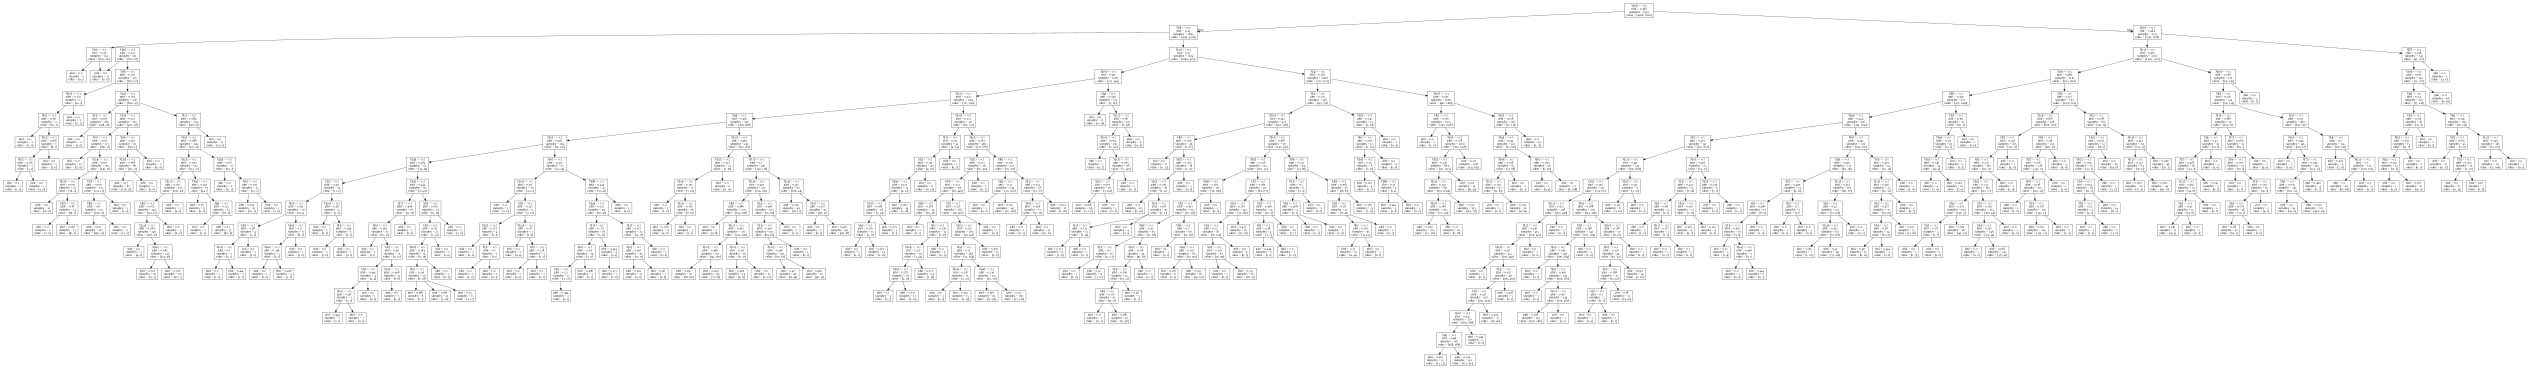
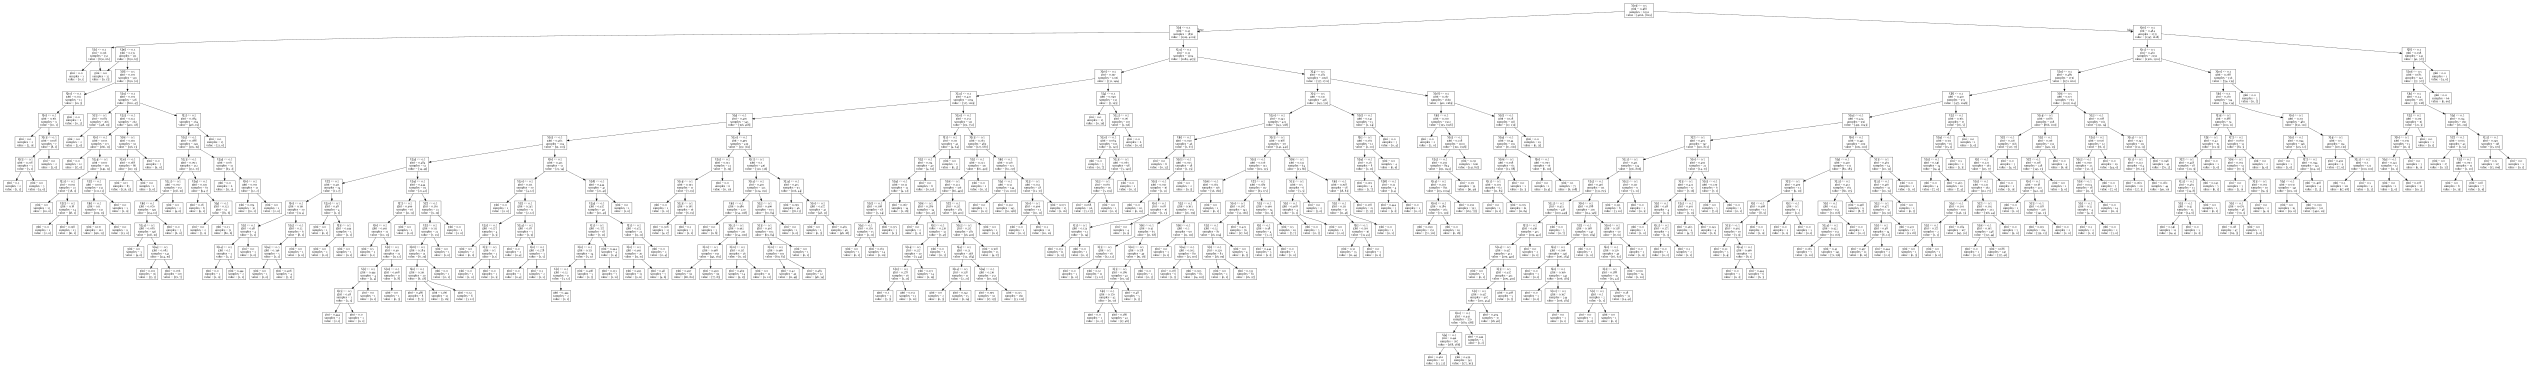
edge "X[14] <= 0.5 gini = 0.186 samples = 598 value = [866, 100]" -> "X[3] <= 0.5 gini = 0.116 samples = 232 value = [349, 23]": added
node "X[4] <= 0.5 gini = 0.123 samples = 53 value = [85, 6]": label "X[4] <= 0.5 gini = 0.123 samples = 53 value = [85, 6]" -> "X[4] <= 0.5 gini = 0.123 gini = 53 value = [85, 6]"
node "gini = 0.498 samples = 9 value = [8, 7]": added
node "gini = 0.398 samples = 243 value = [106, 280]": removed
